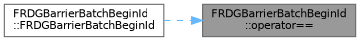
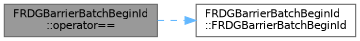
edge "FRDGBarrierBatchBeginId ::FRDGBarrierBatchBeginId" -> "FRDGBarrierBatchBeginId ::operator==": reversed
